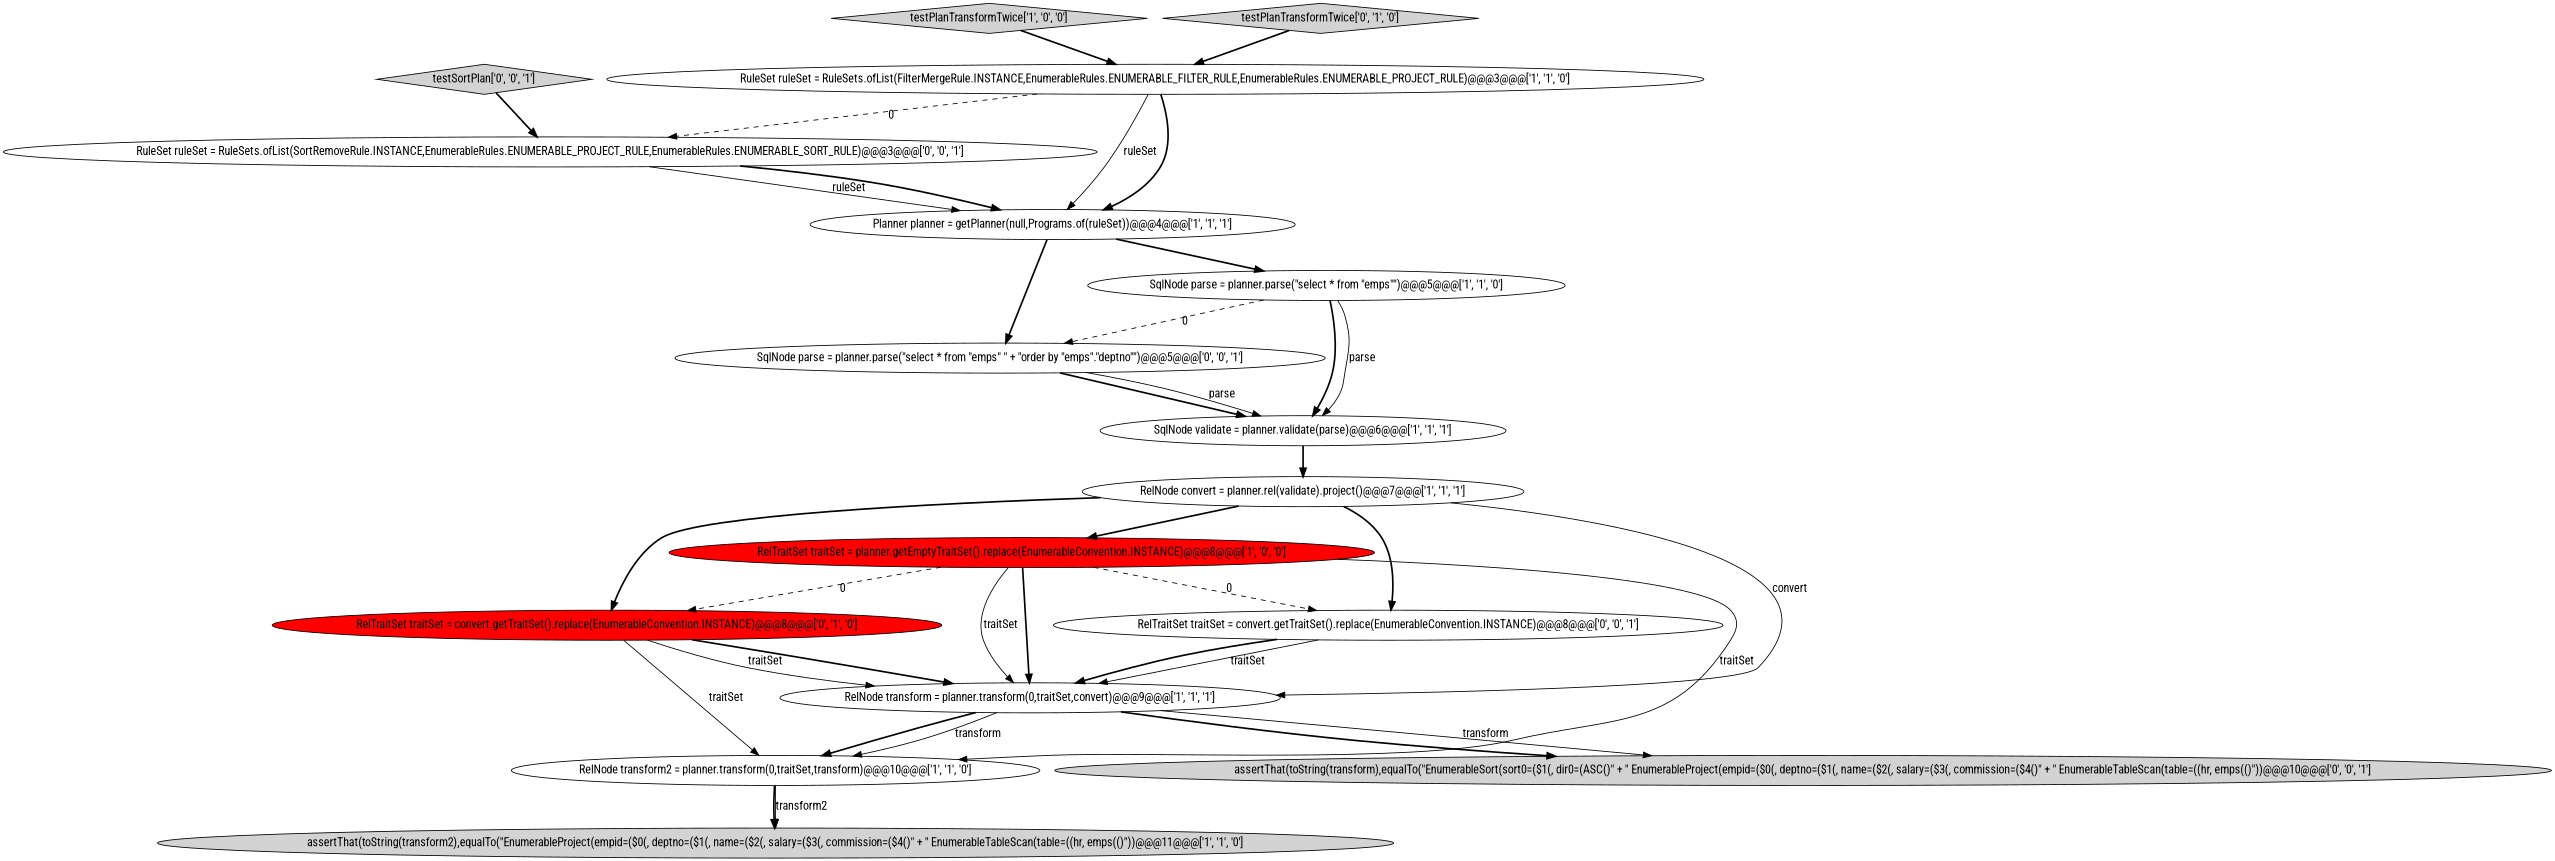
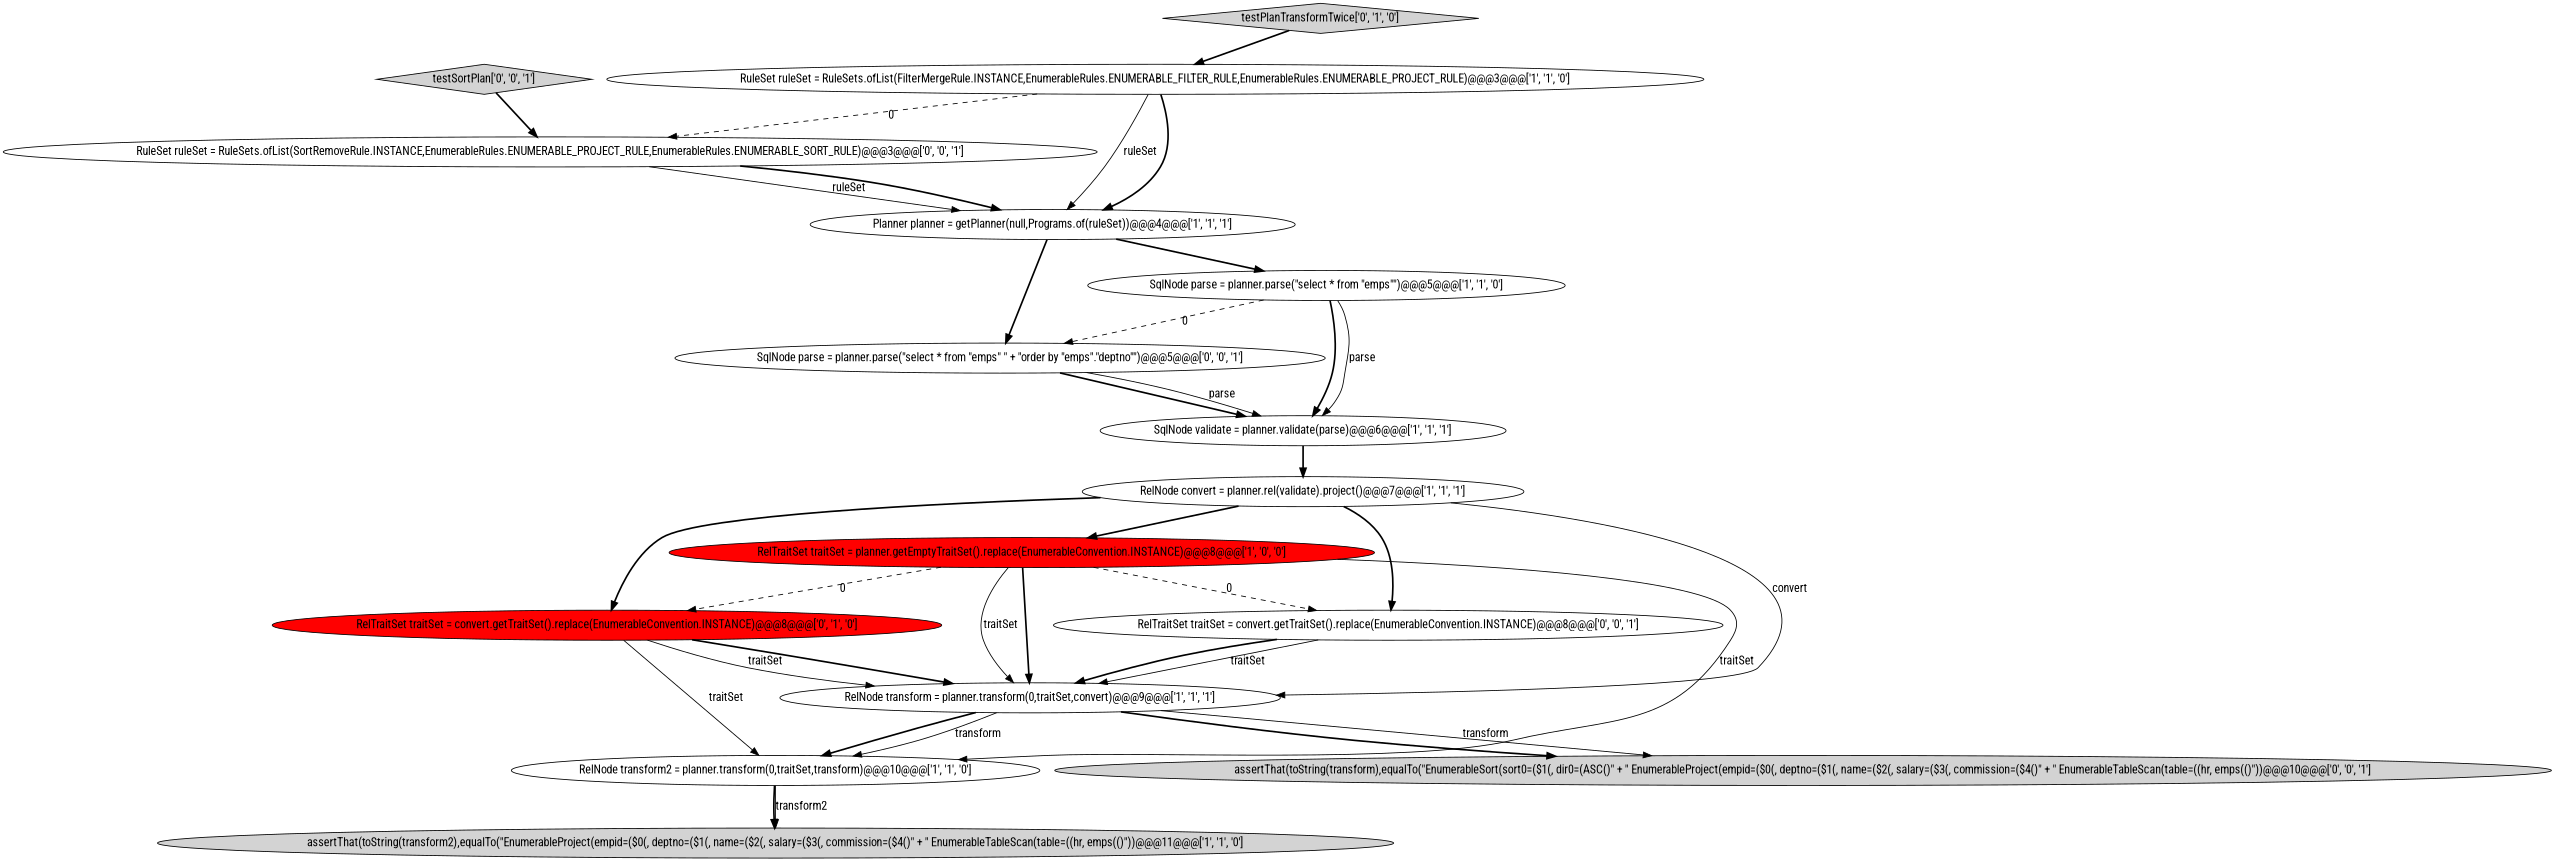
node "testPlanTransformTwice['1', '0', '0']": removed
